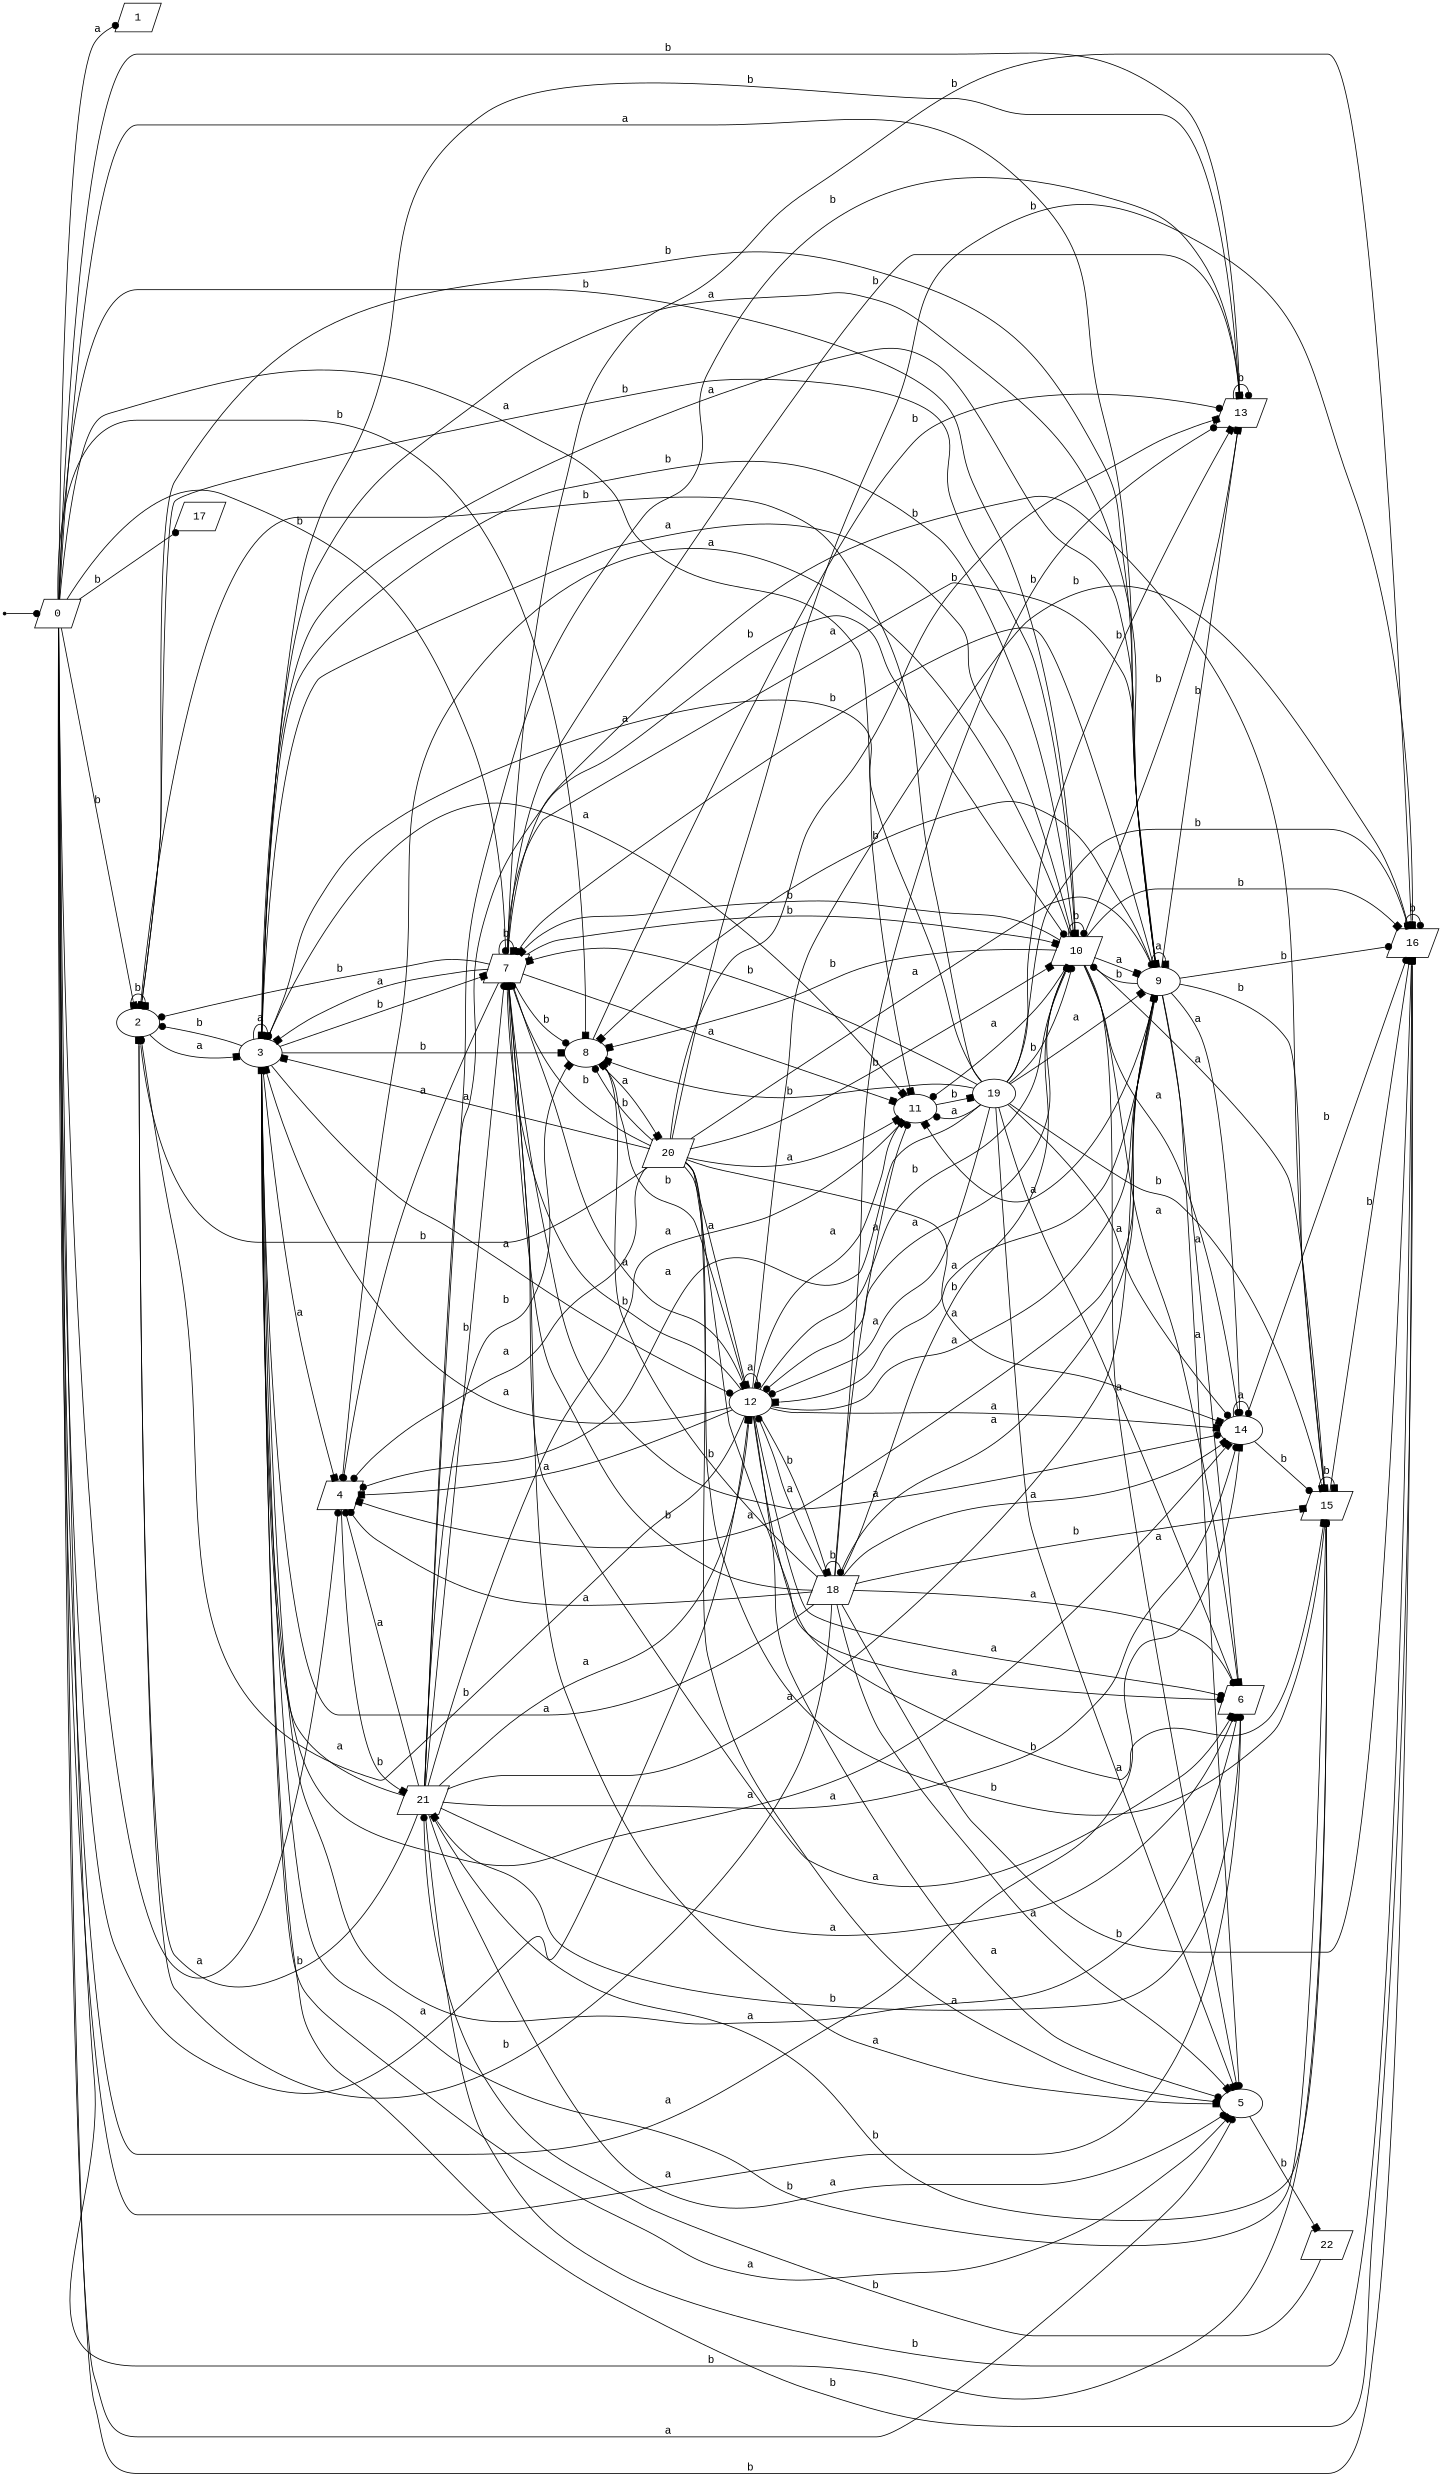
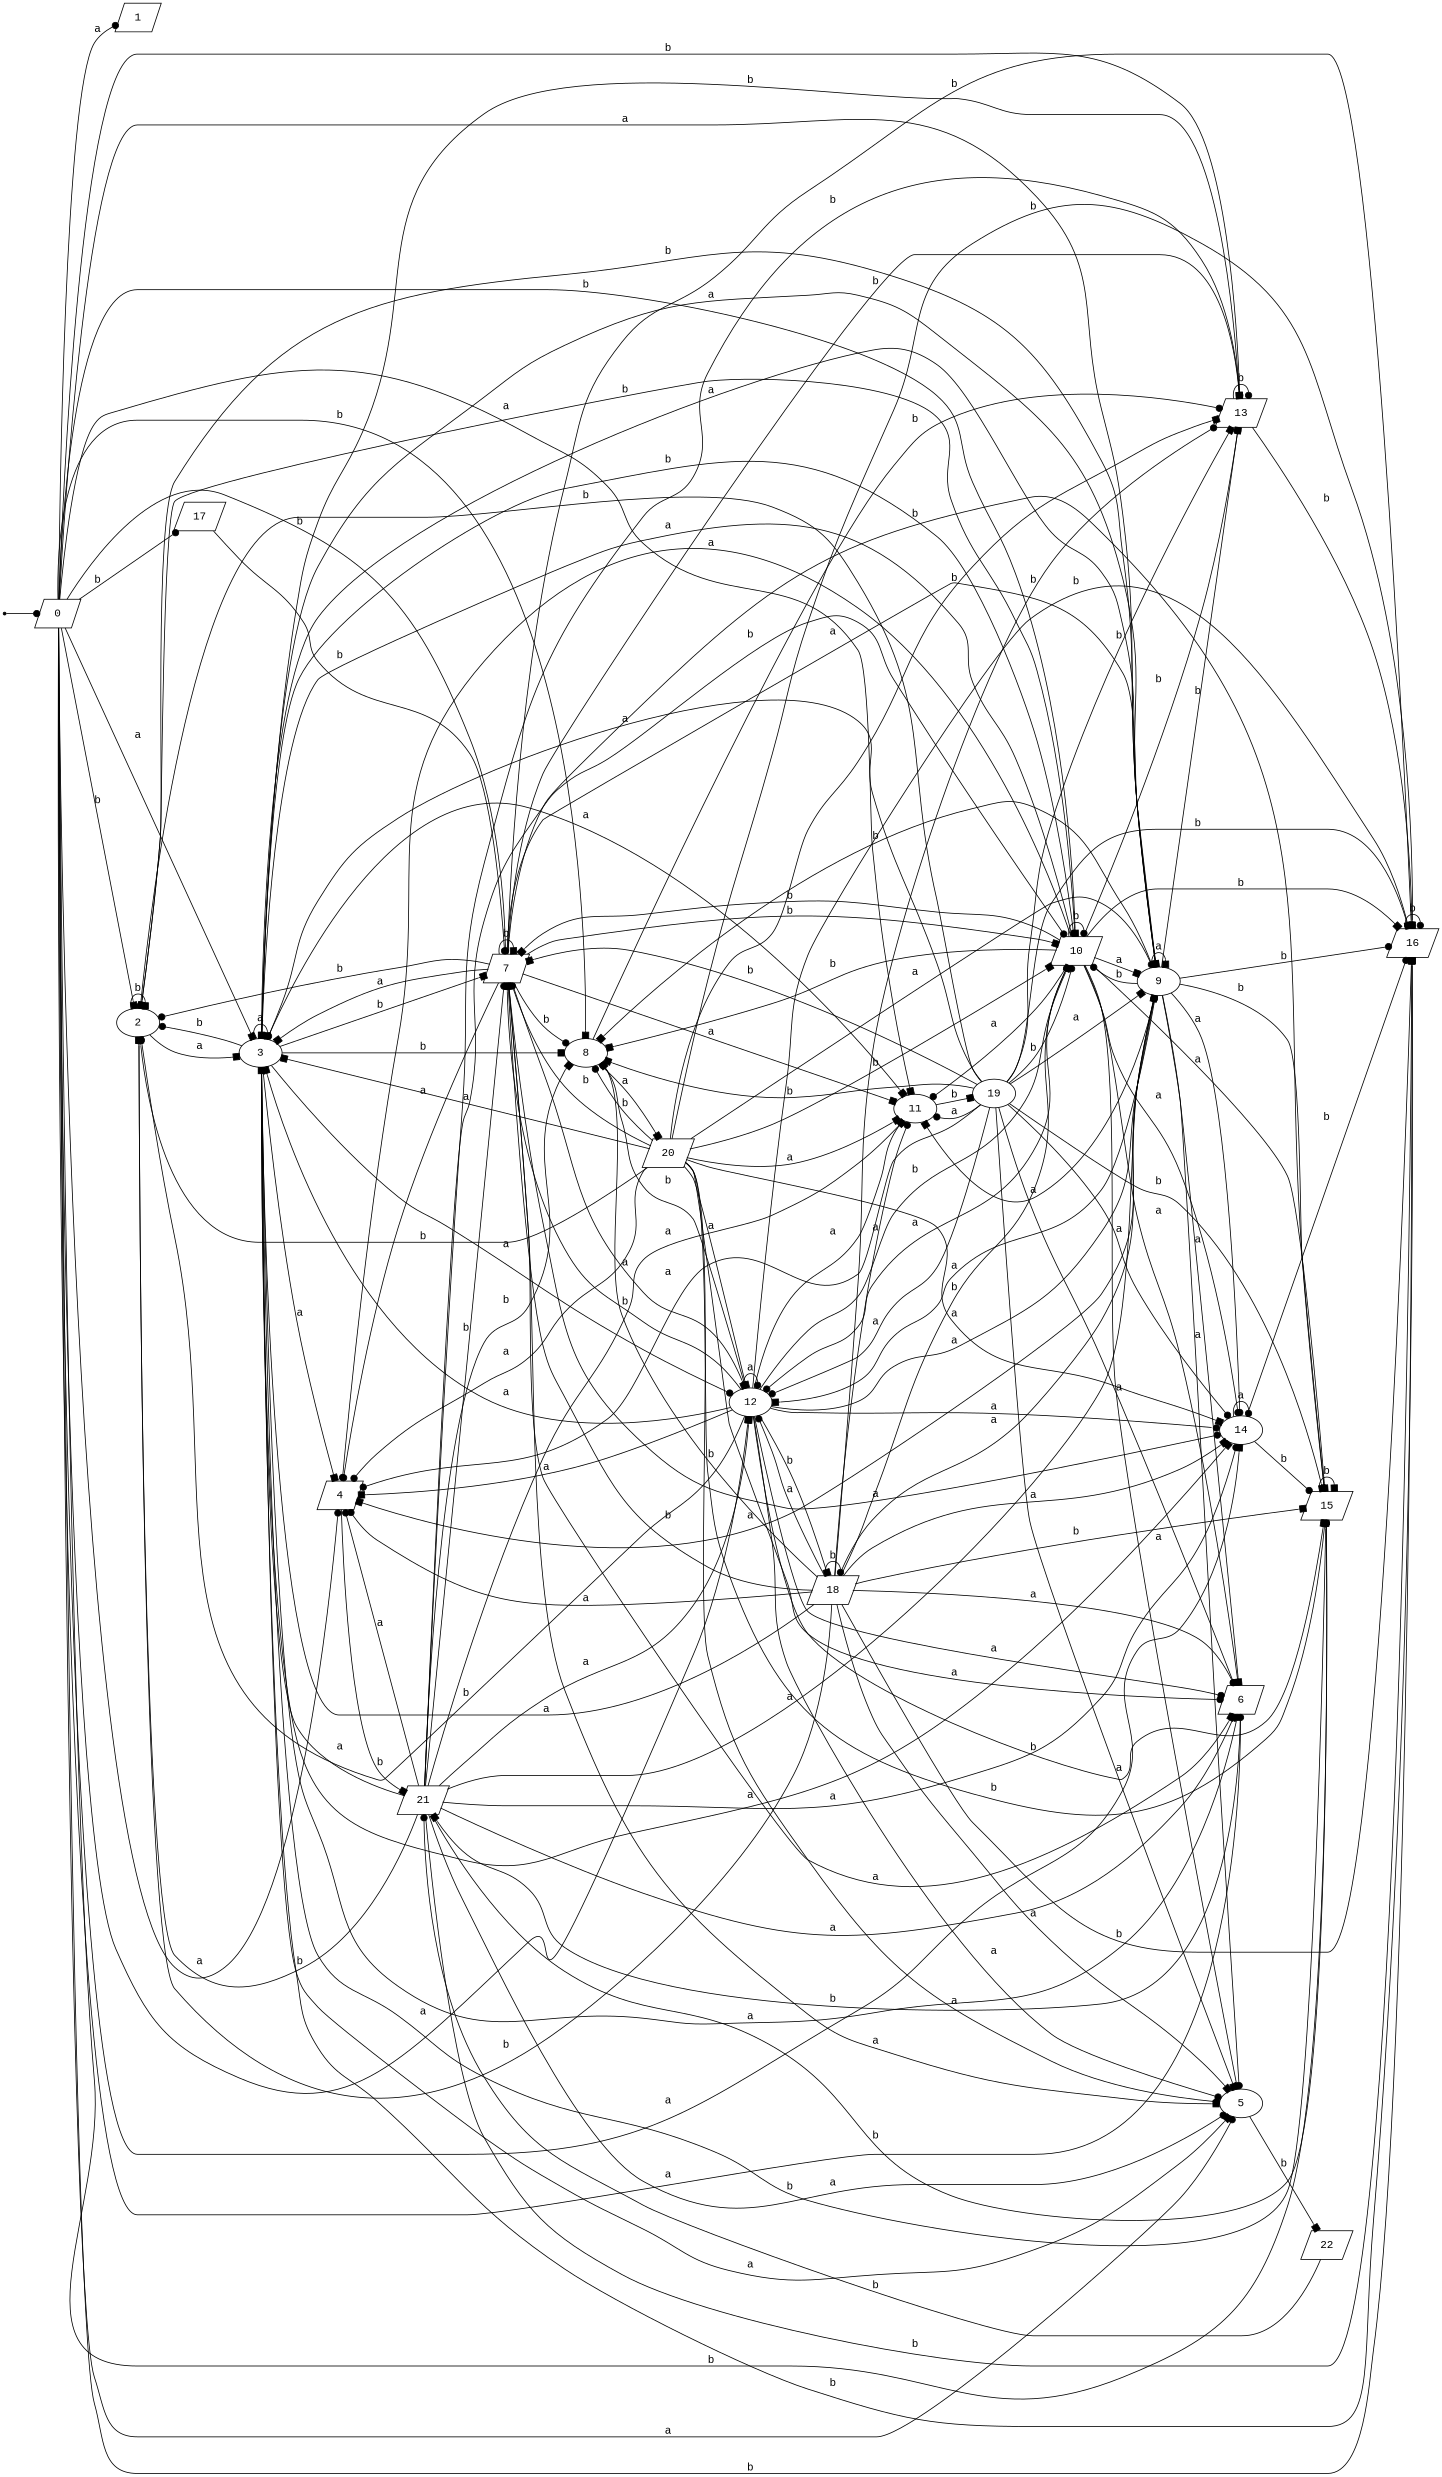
edge "9" -> "7": now "17" -> "7"
edge "0" -> "3": added, label "a"
edge "15" -> "16": now "13" -> "16"
edge "12" -> "14": arrowhead box -> dot
